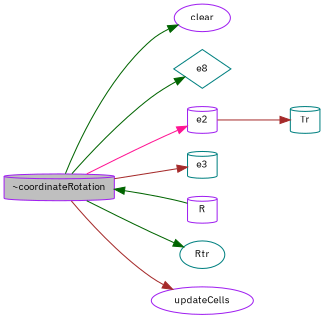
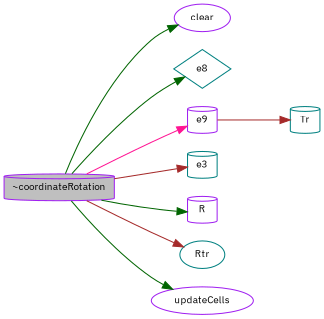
node "e2": label "e2" -> "e9"
edge "R" -> "~coordinateRotation": reversed
edge "~coordinateRotation" -> "Rtr": color darkgreen -> brown
edge "~coordinateRotation" -> "updateCells": color brown -> darkgreen
